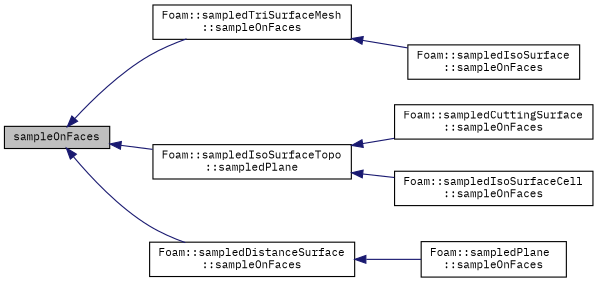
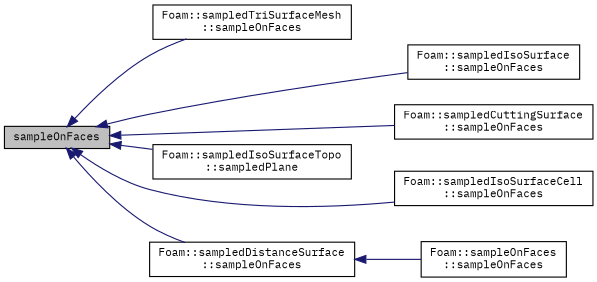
edge "Foam::sampledIsoSurface ::sampleOnFaces" -> "Foam::sampledTriSurfaceMesh ::sampleOnFaces": now "Foam::sampledIsoSurface ::sampleOnFaces" -> "sampleOnFaces"
edge "Foam::sampledCuttingSurface ::sampleOnFaces" -> "Foam::sampledIsoSurfaceTopo ::sampledPlane": now "Foam::sampledCuttingSurface ::sampleOnFaces" -> "sampleOnFaces"
edge "Foam::sampledIsoSurfaceCell ::sampleOnFaces" -> "Foam::sampledIsoSurfaceTopo ::sampledPlane": now "Foam::sampledIsoSurfaceCell ::sampleOnFaces" -> "sampleOnFaces"
node "Foam::sampledPlane ::sampleOnFaces": label "Foam::sampledPlane ::sampleOnFaces" -> "Foam::sampleOnFaces ::sampleOnFaces"
